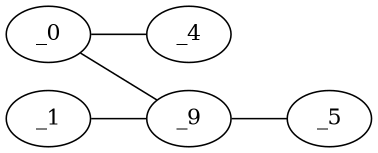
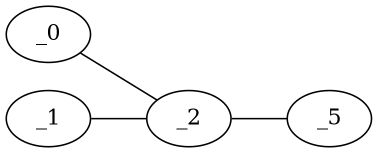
node "_4": removed
node "_9": label "_9" -> "_2"
